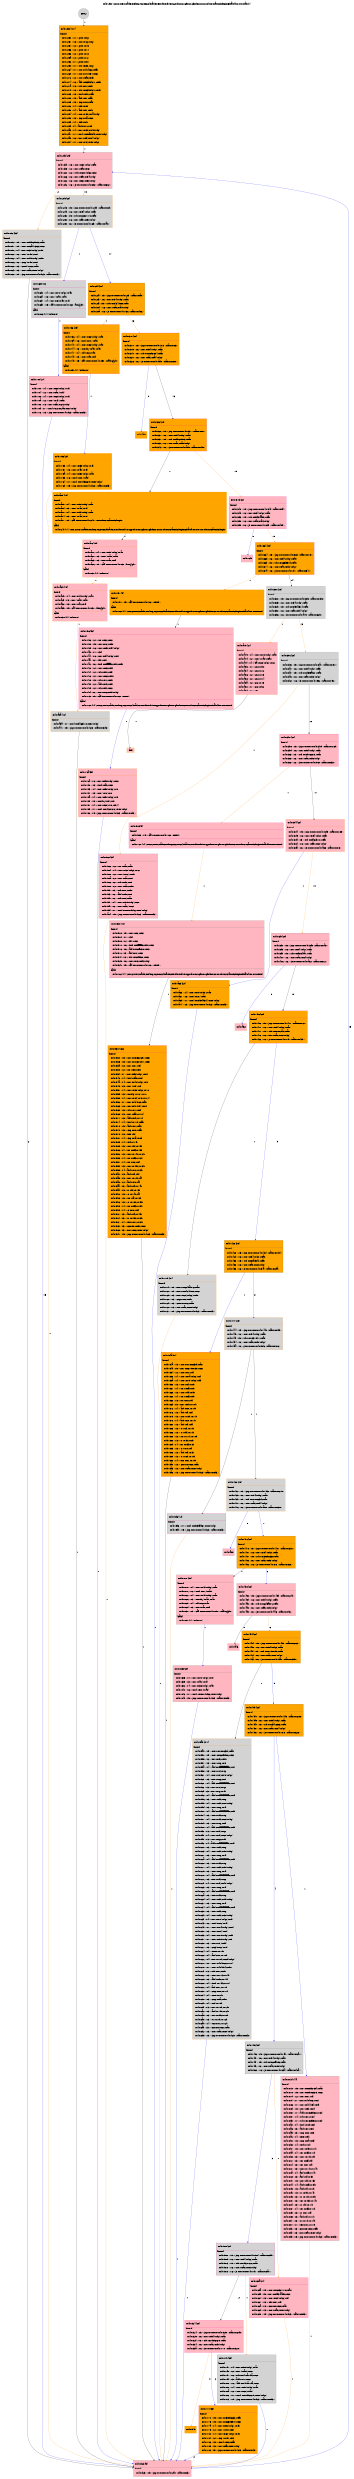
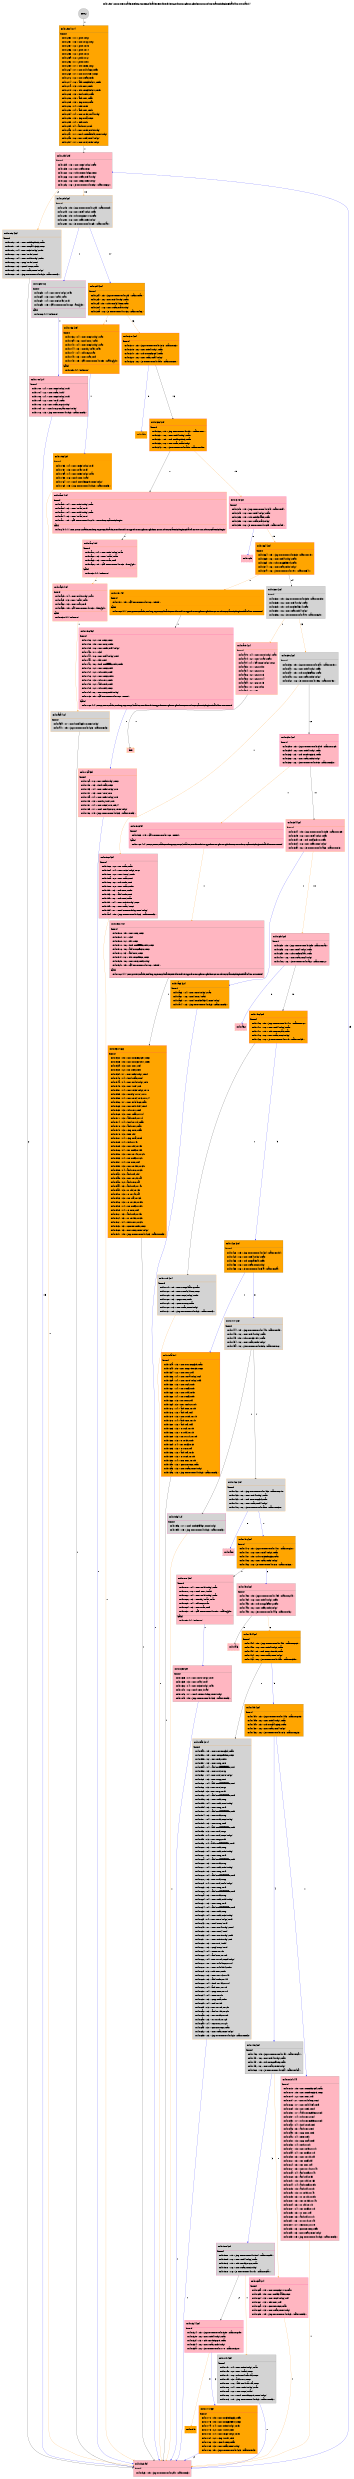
node "0x401a09 [19]": fillcolor orange -> lightpink
